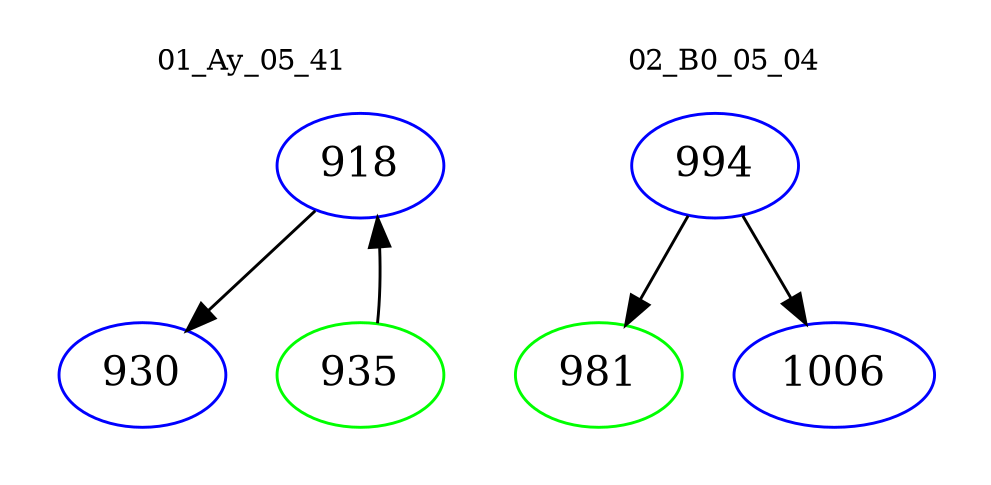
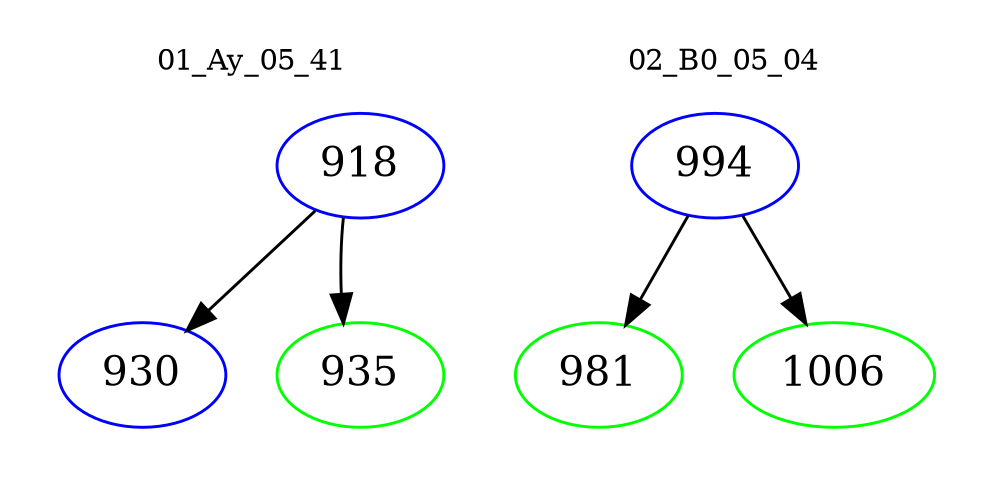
edge "935" -> "918": reversed
node "1006": color blue -> green
